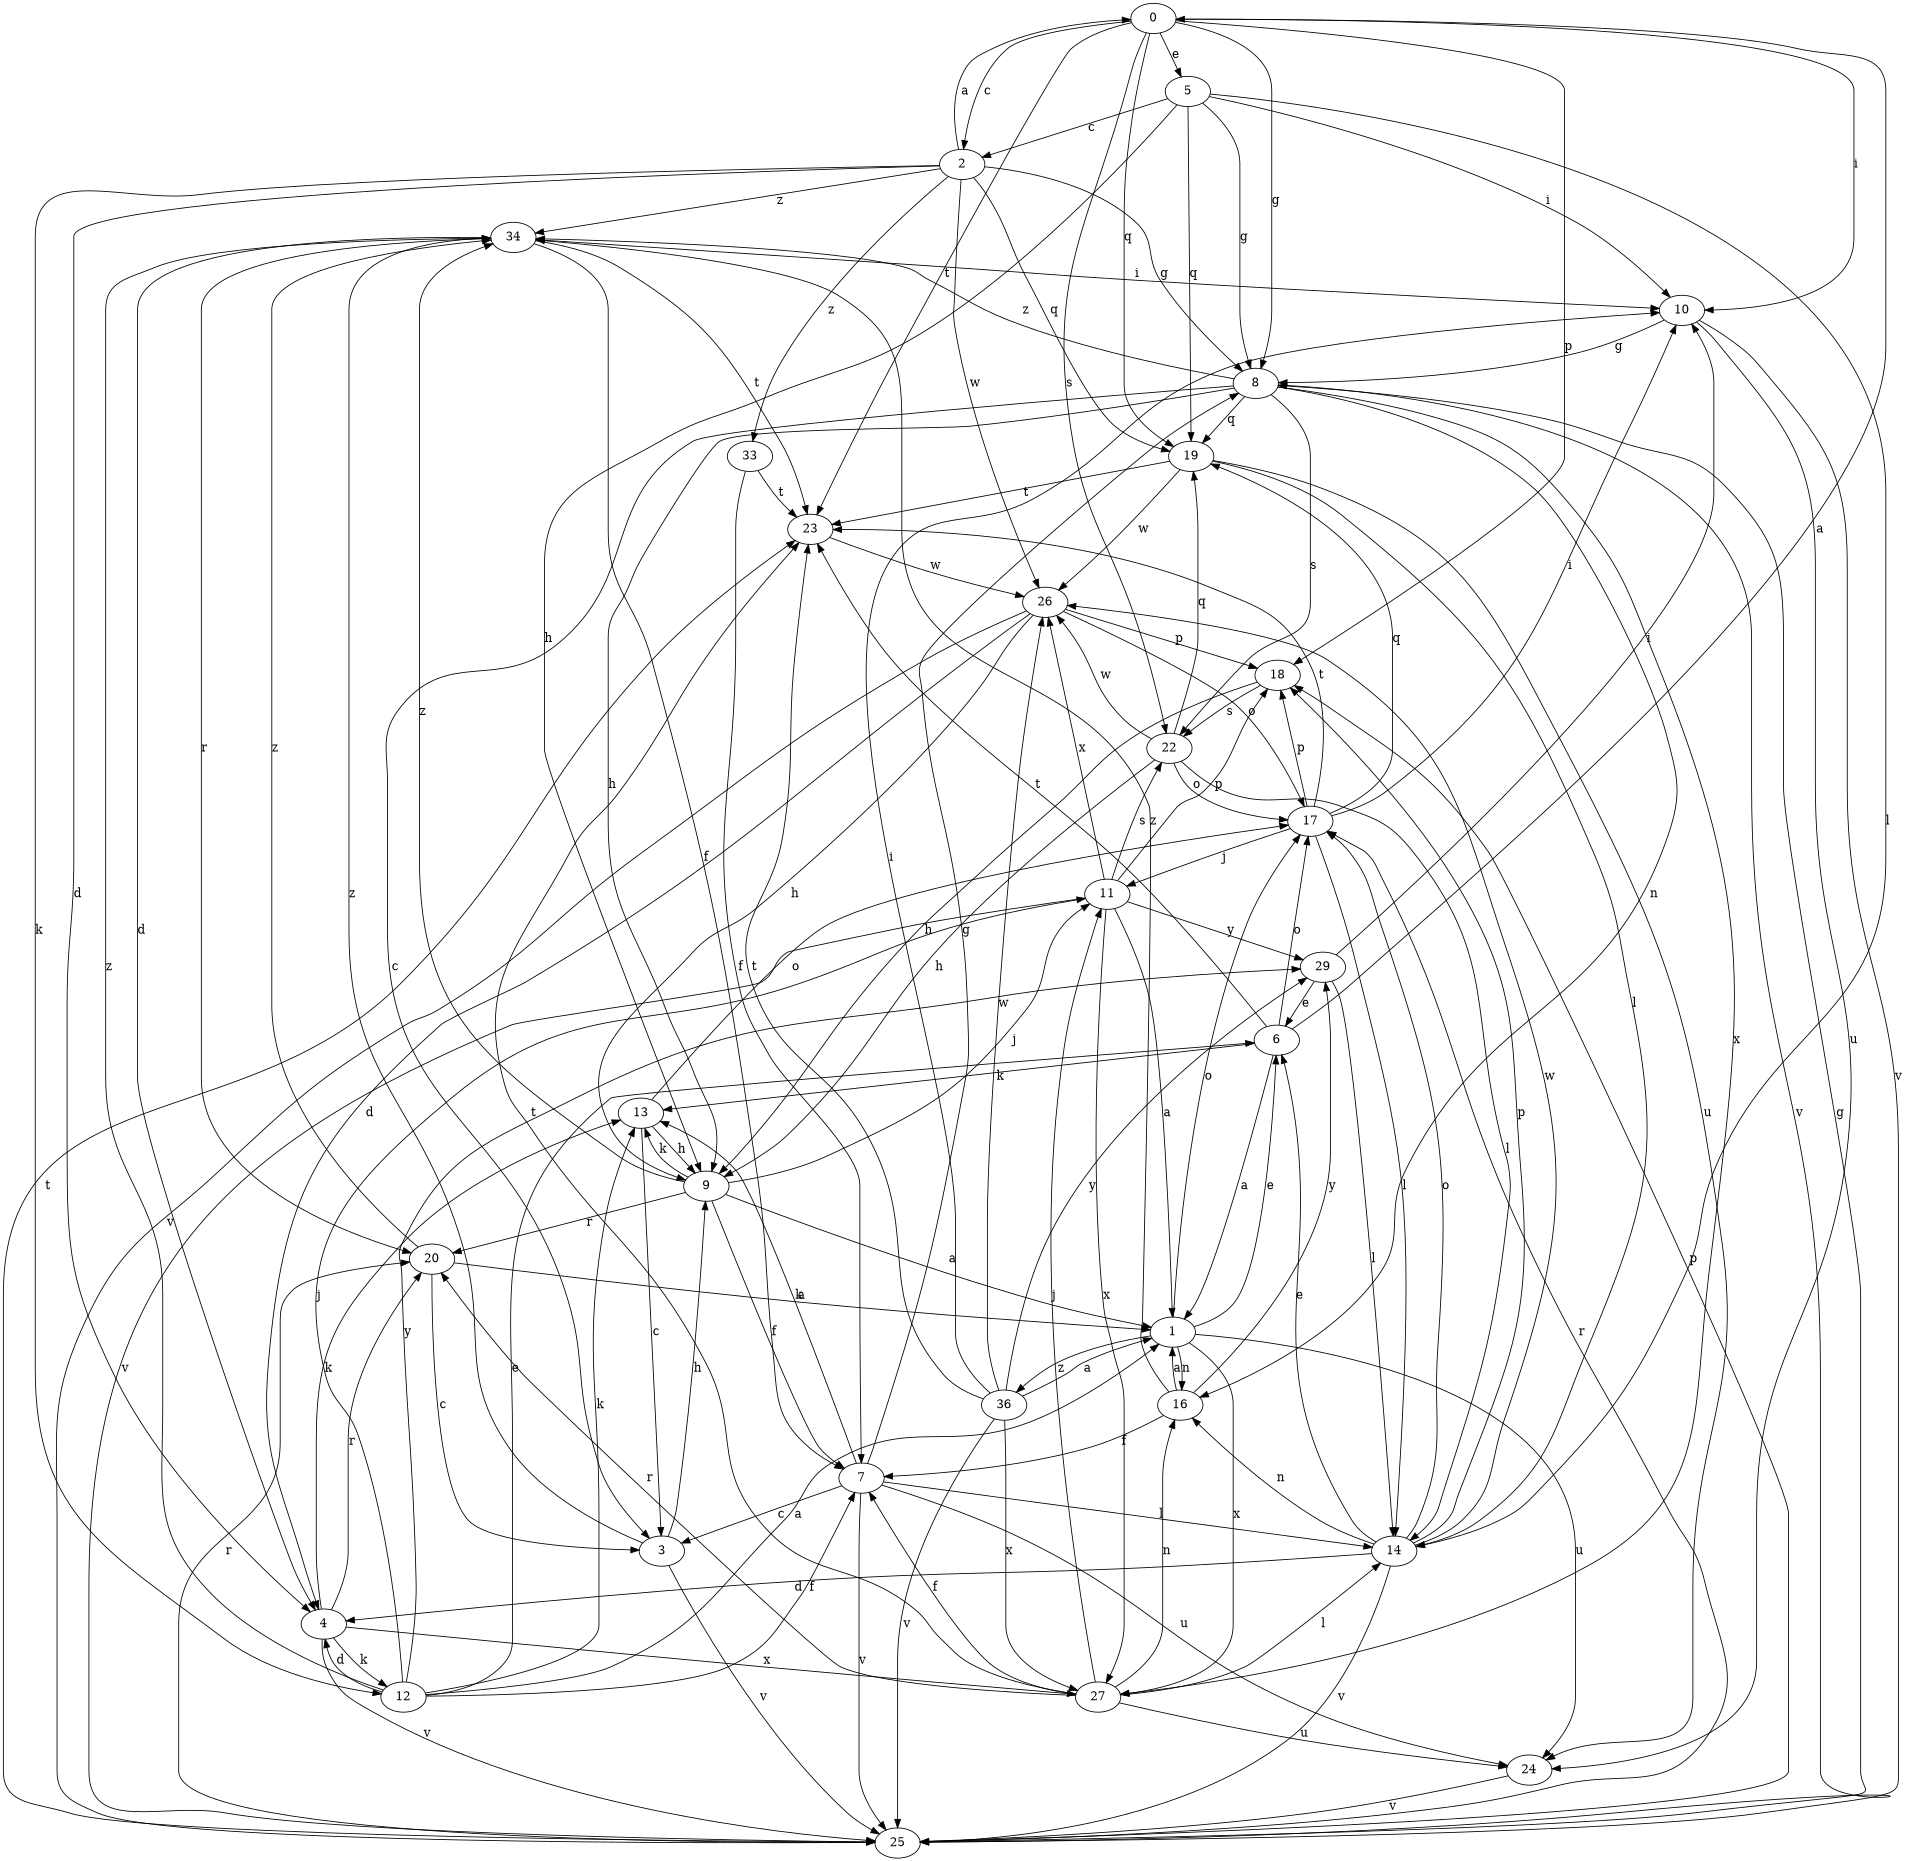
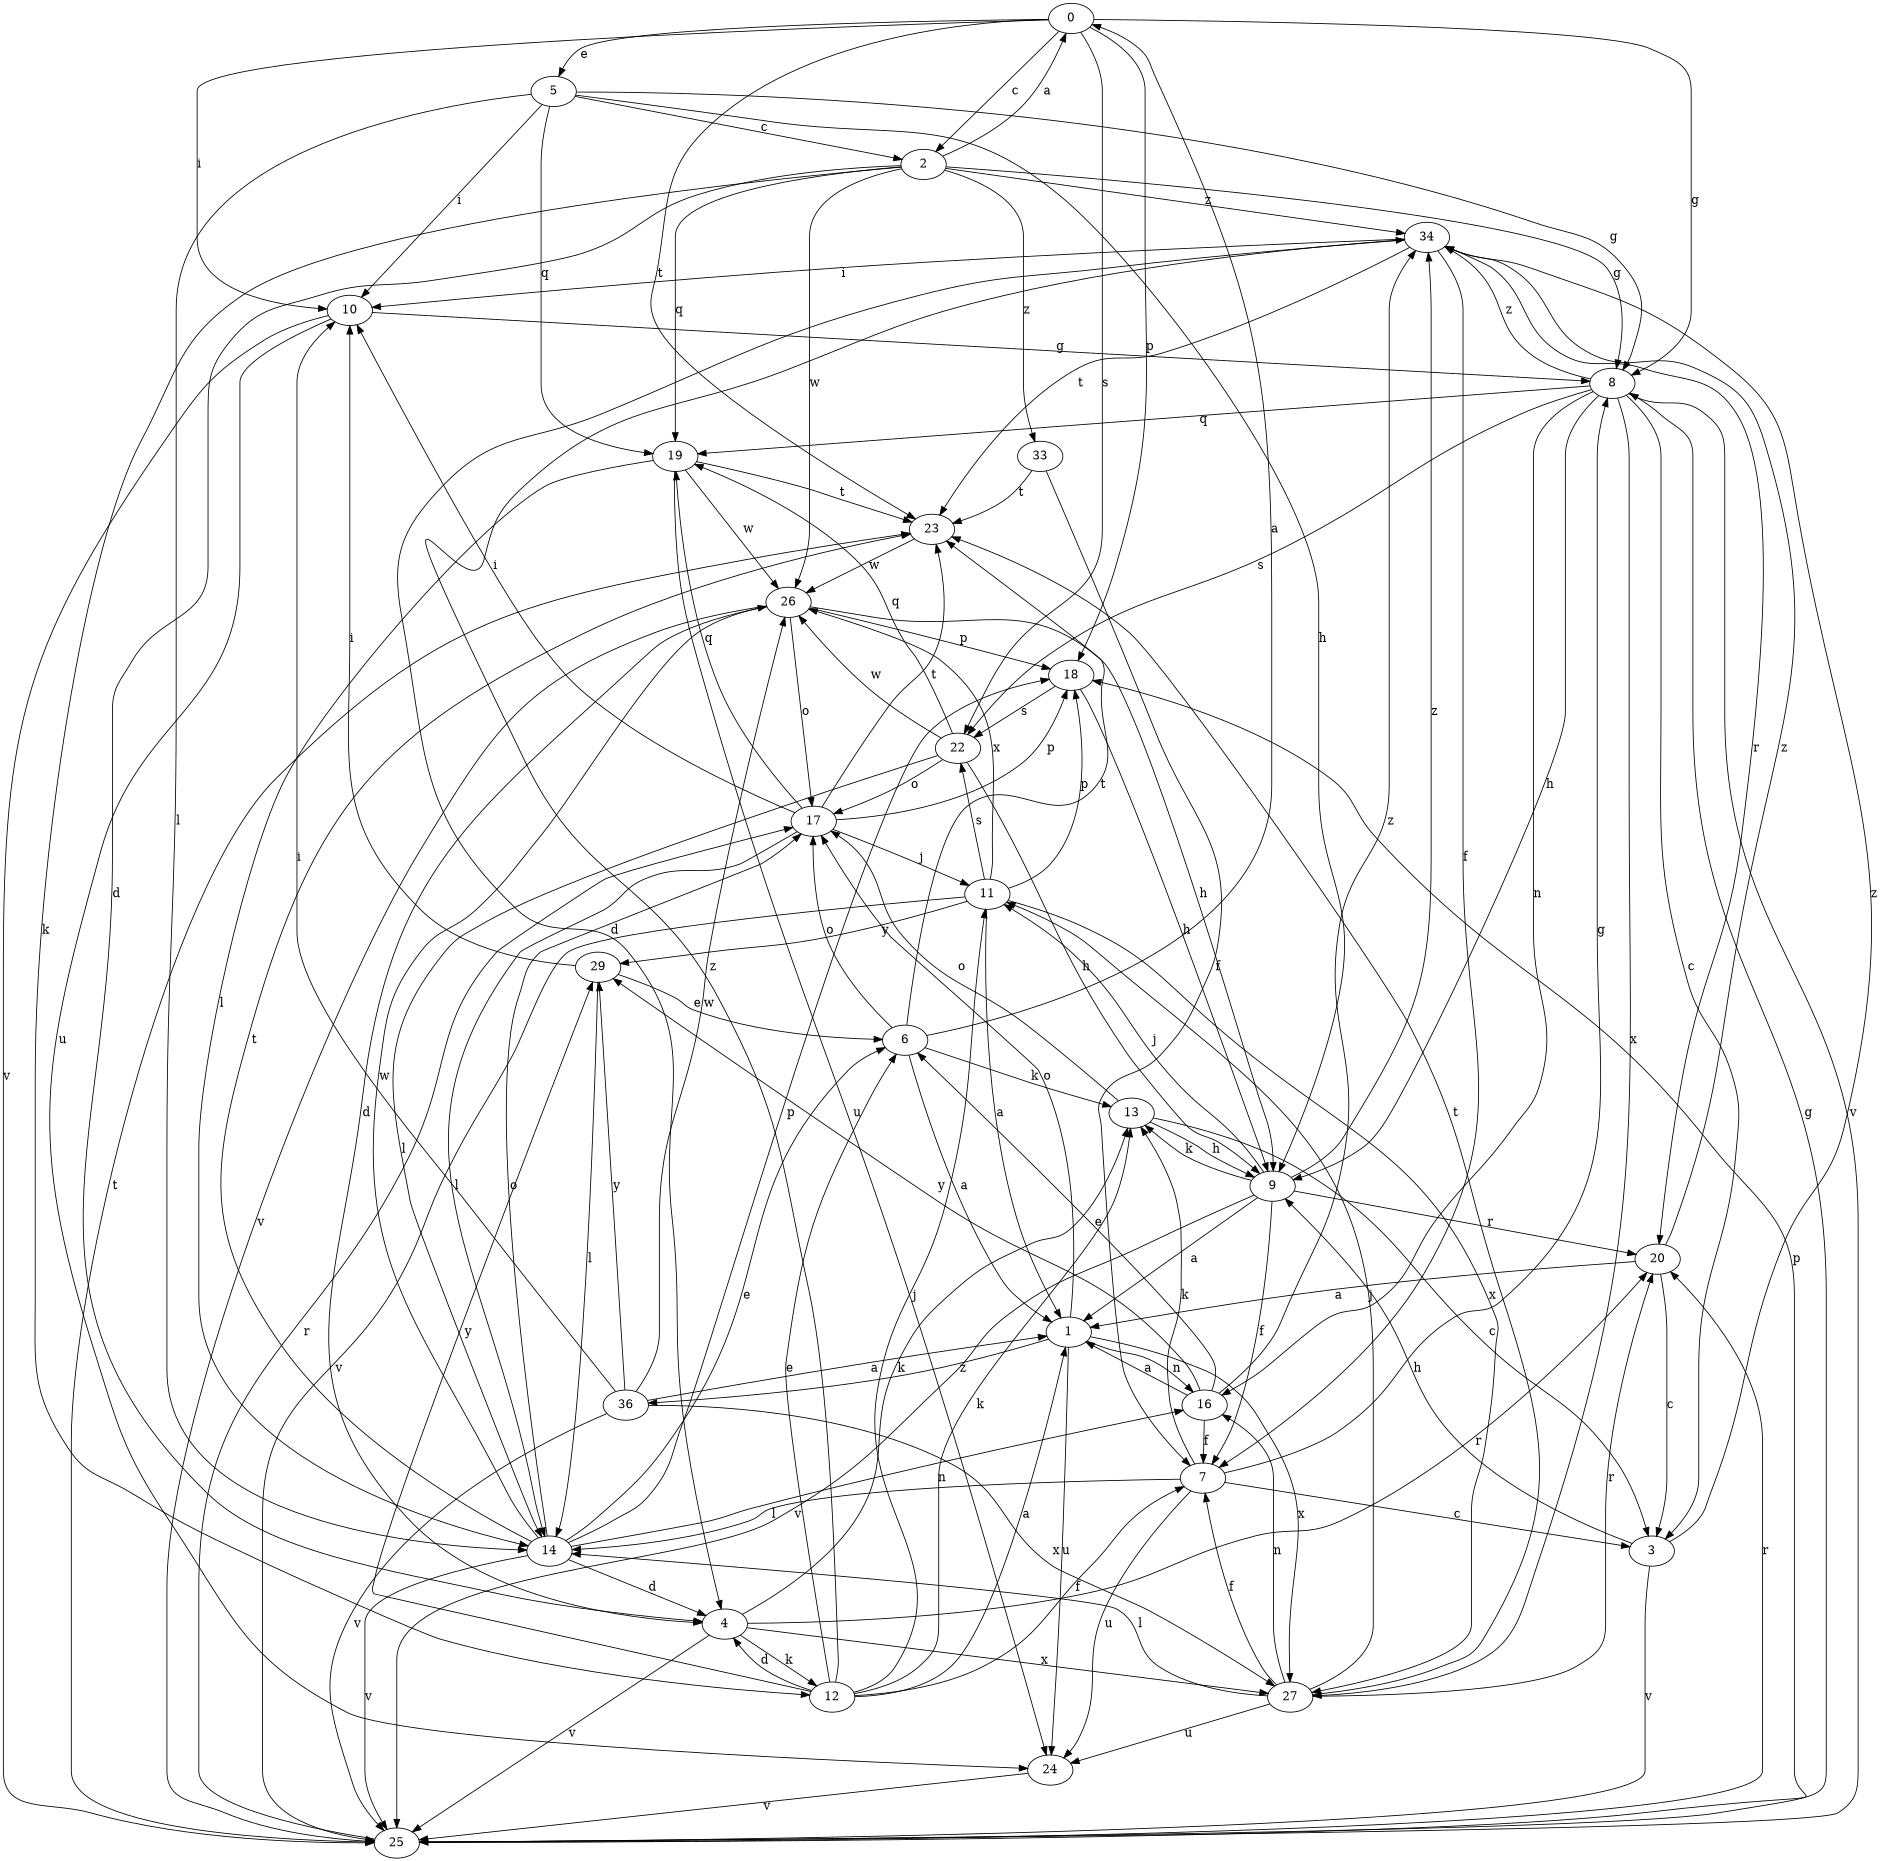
edge "0" -> "19": removed, label "q"
edge "36" -> "23": now "14" -> "23"
edge "1" -> "6": now "16" -> "6"
edge "7" -> "25": now "9" -> "25"
